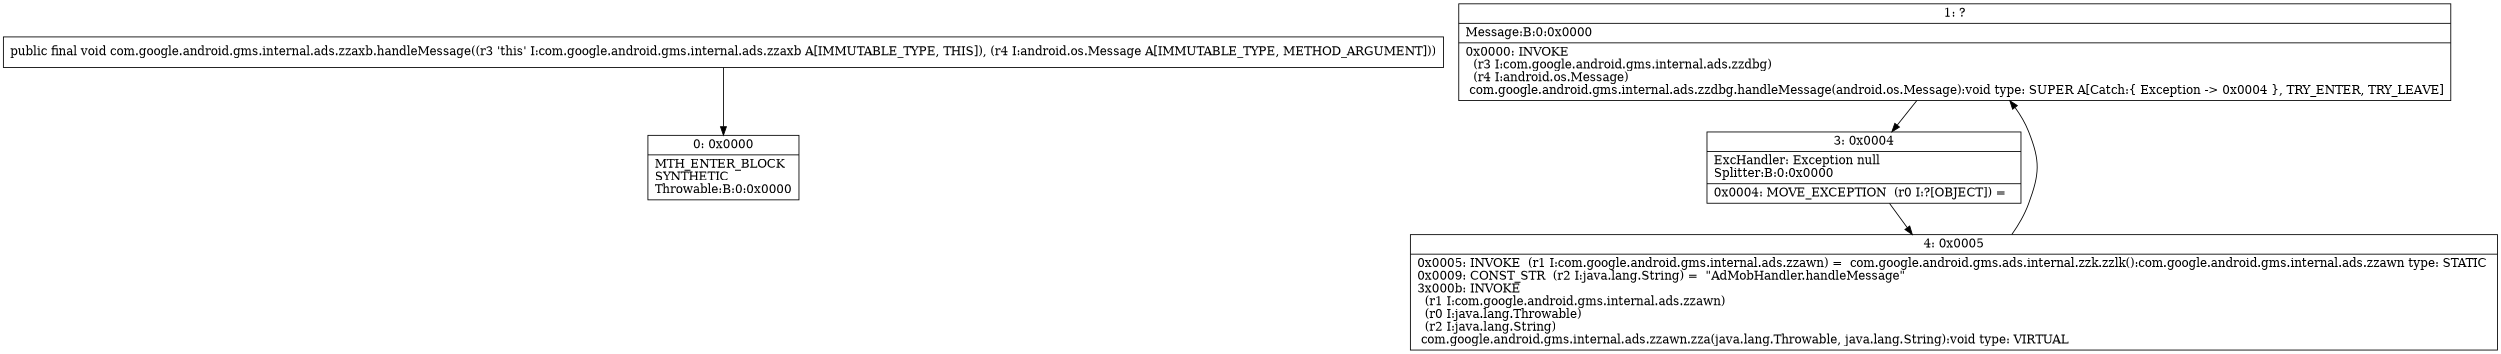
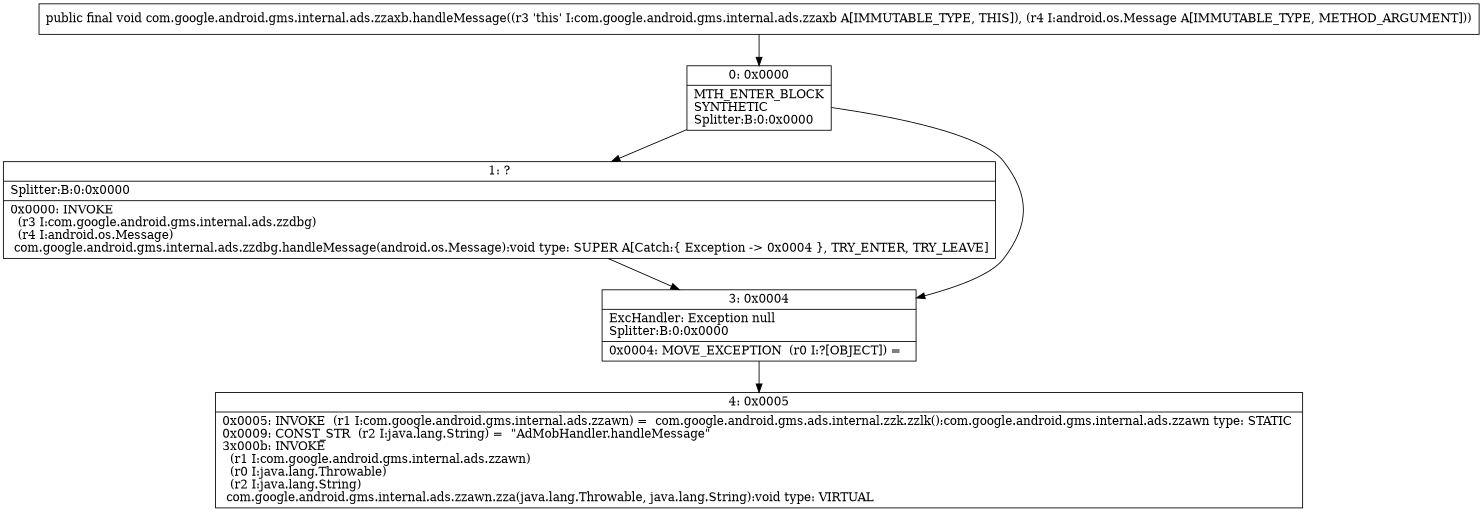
node "1: ?": text "Message:B:0:0x0000" -> "Splitter:B:0:0x0000"
edge "0: 0x0000" -> "3: 0x0004": added
edge "4: 0x0005" -> "1: ?": now "0: 0x0000" -> "1: ?"
node "0: 0x0000": text "Throwable:B:0:0x0000" -> "Splitter:B:0:0x0000"
